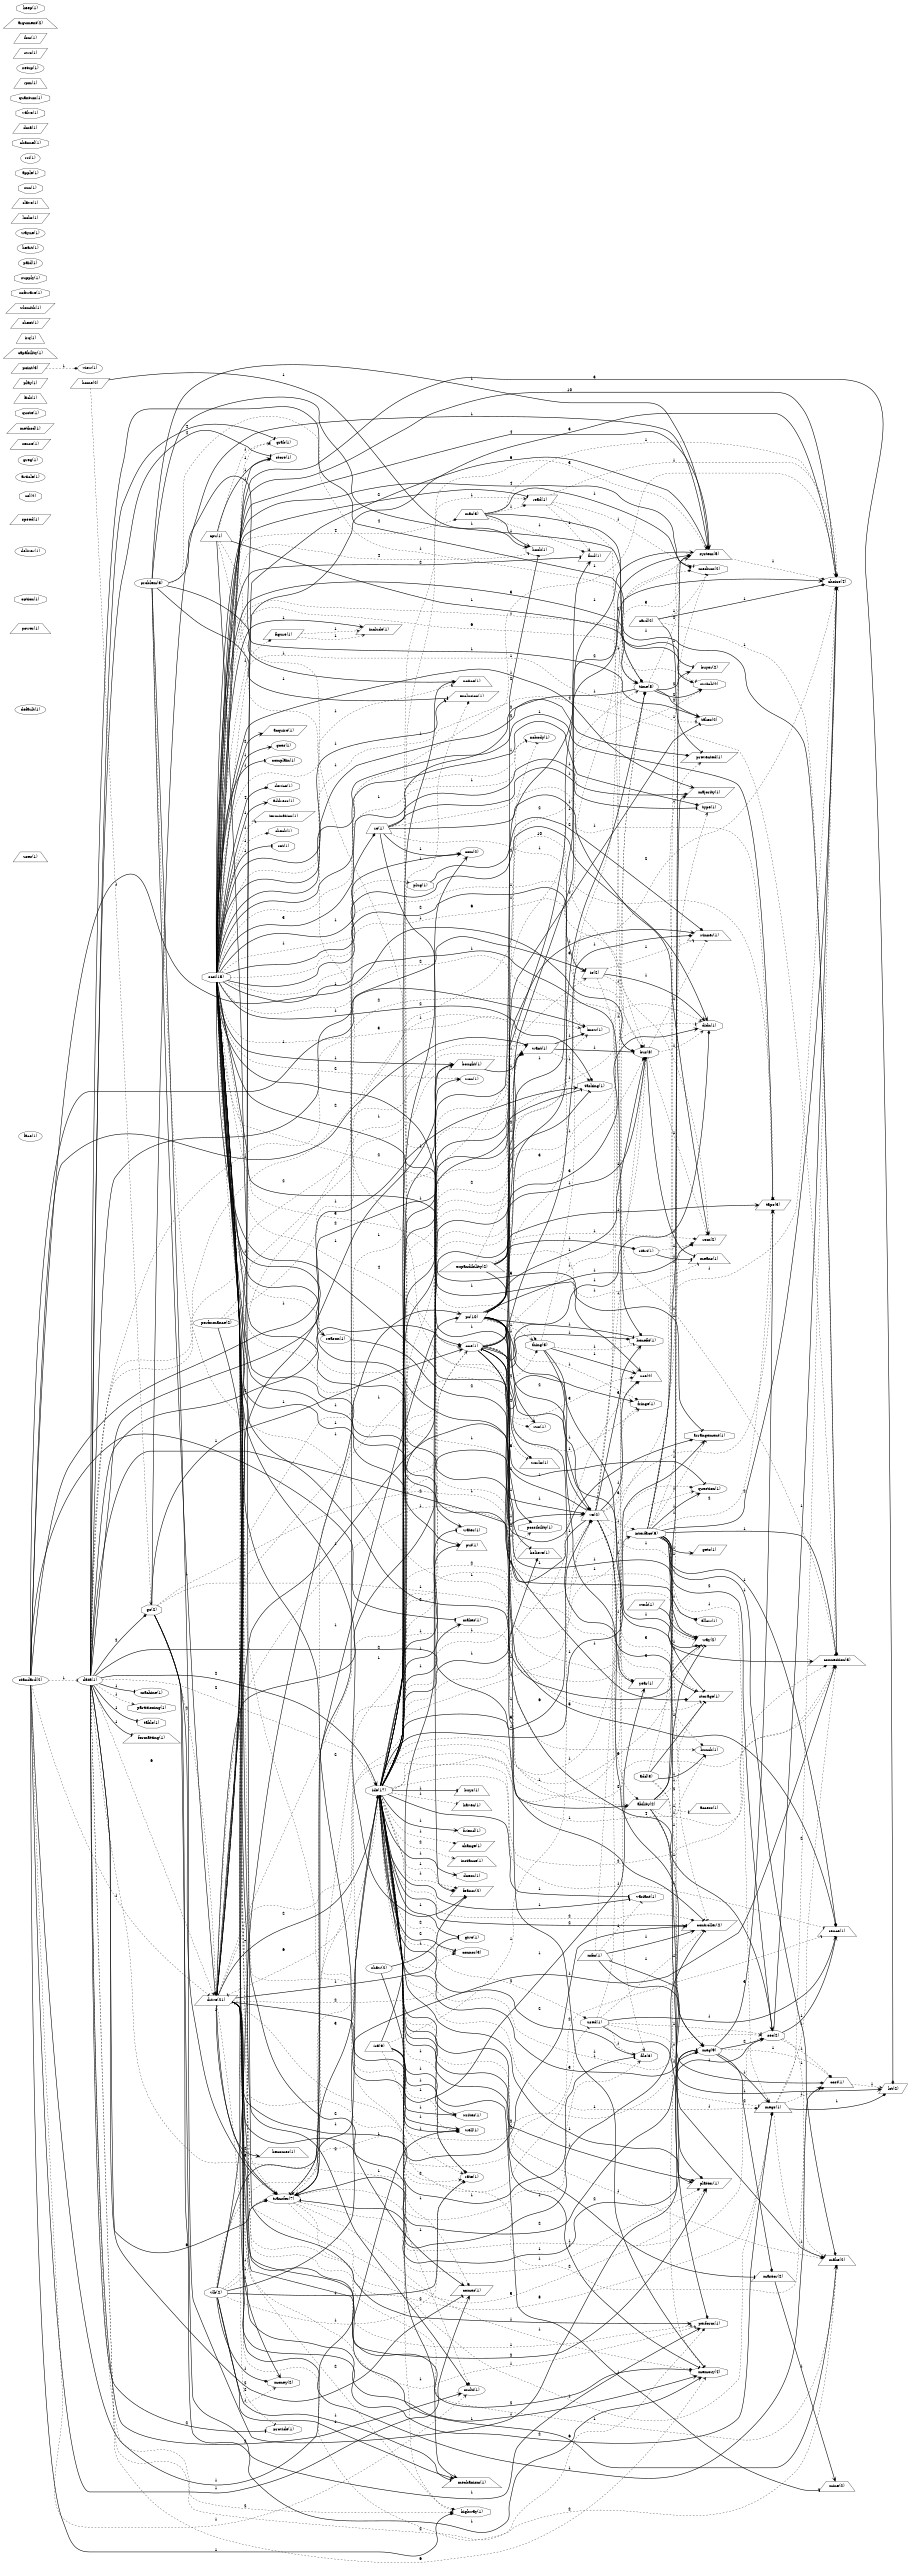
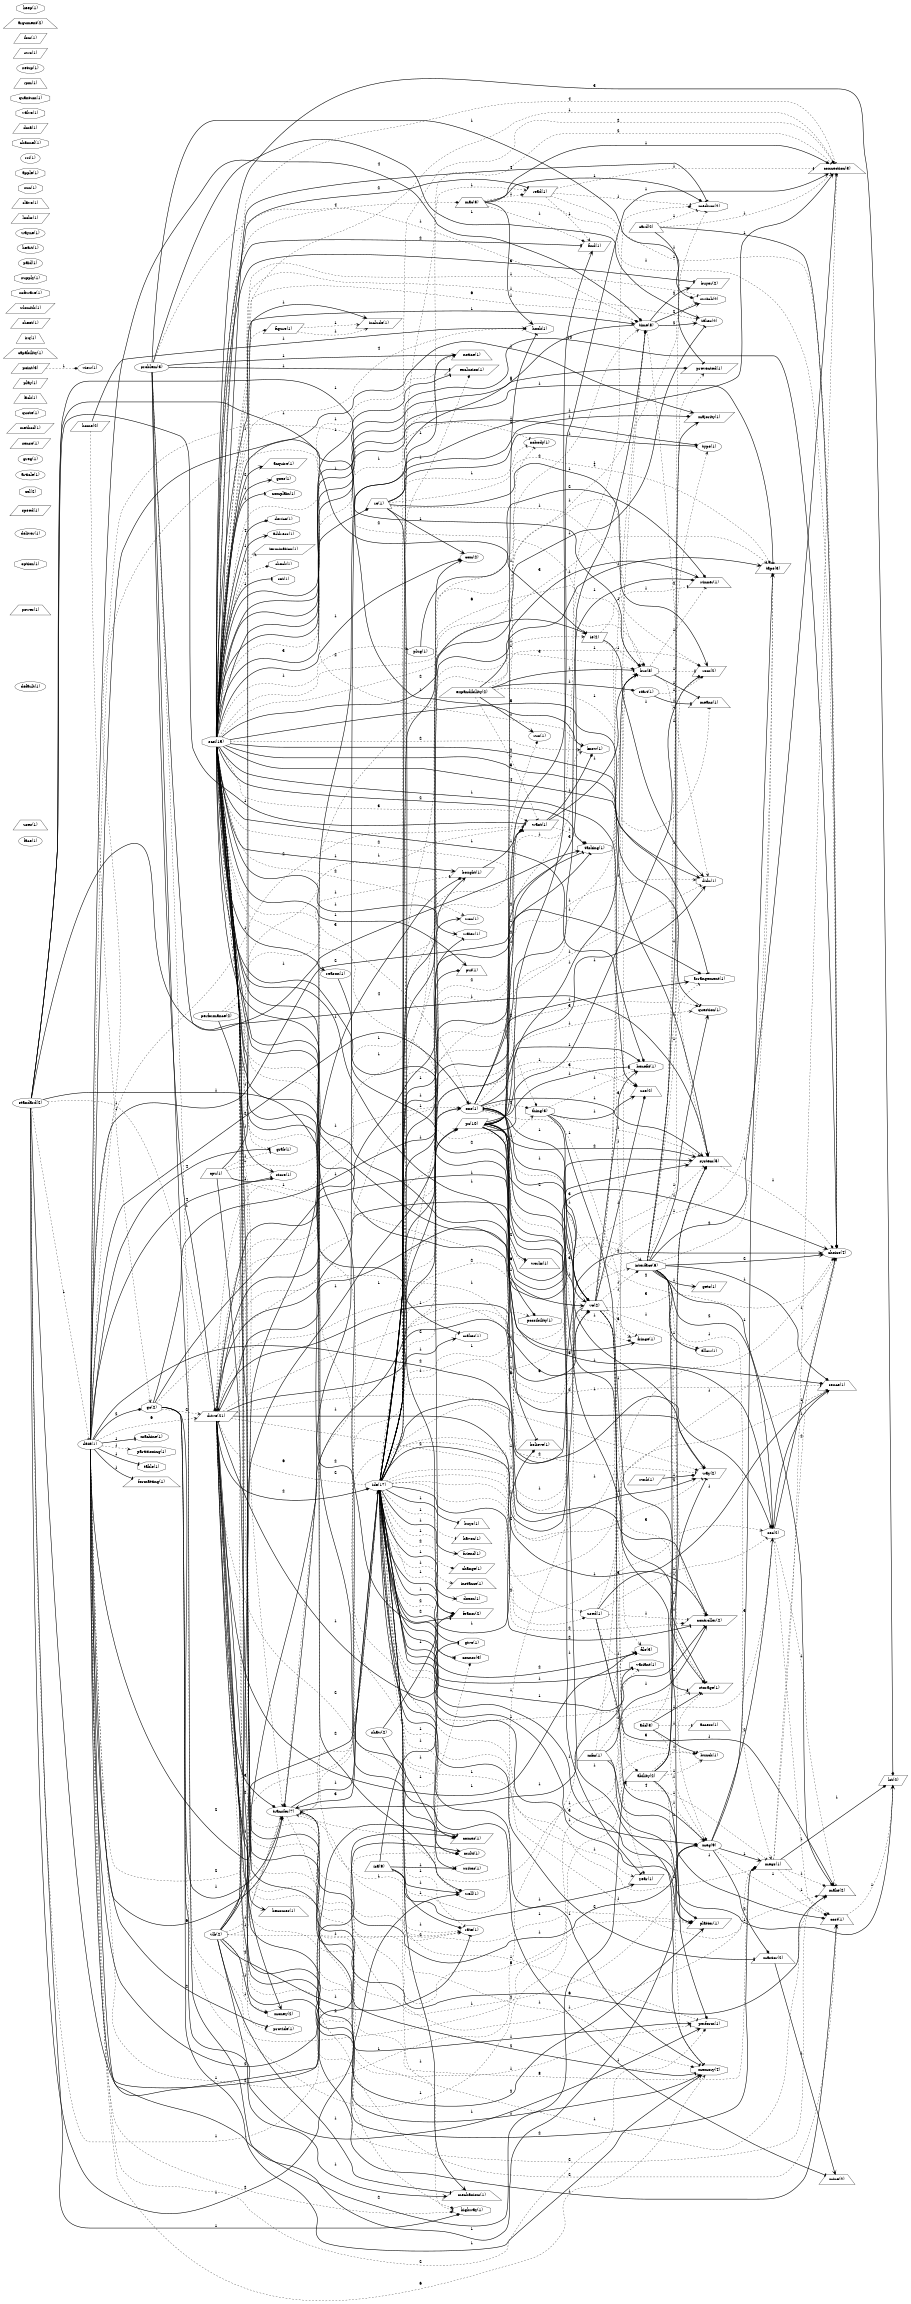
edge "drive(21)" -> "tape(3)": label "10" -> "3"
edge "one(1)" -> "didn(1)": removed, label "1"
